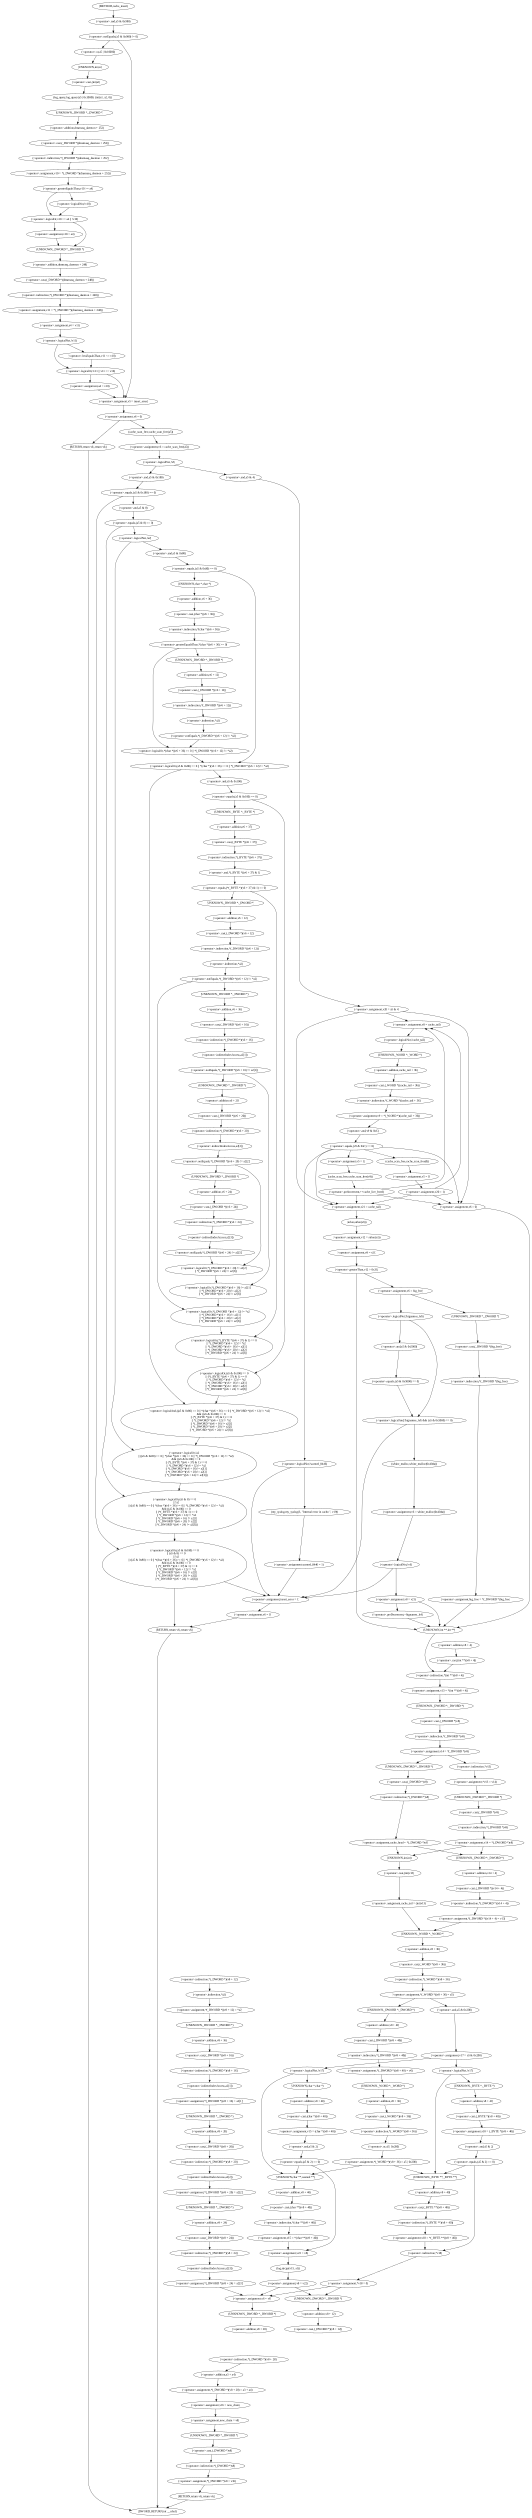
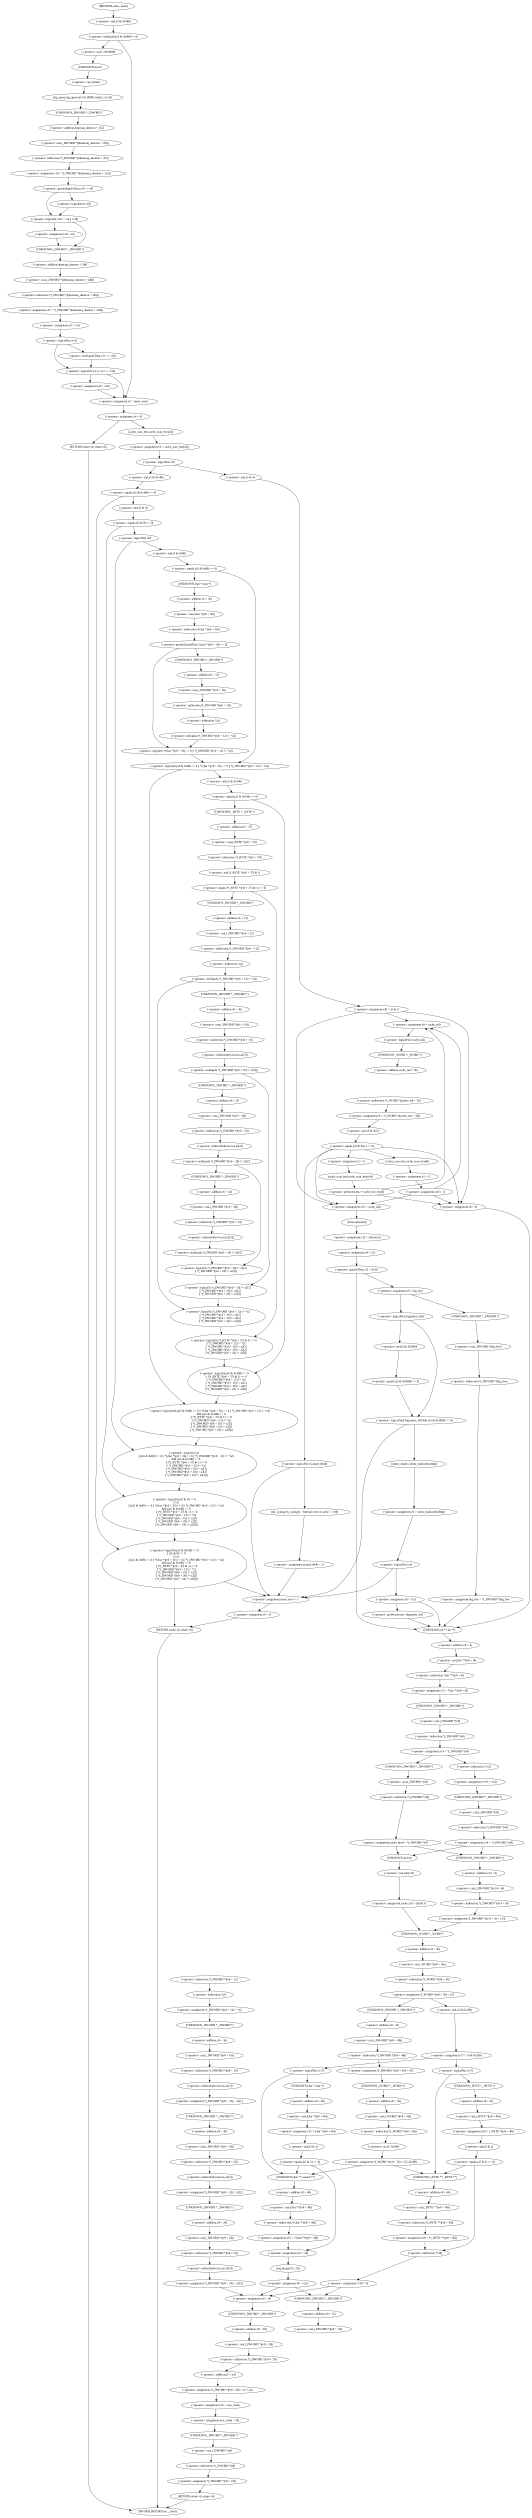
node "(<operator>.cast,(_WORD *)(cache_tail + 36))": removed
edge "(UNKNOWN,int **,int **)" -> "(<operator>.indirection,*(int **)(v8 + 4))": now "(UNKNOWN,int **,int **)" -> "(<operator>.addition,v8 + 4)"
node "(<operator>.cast,(_DWORD *)(v8 + 28))": added
